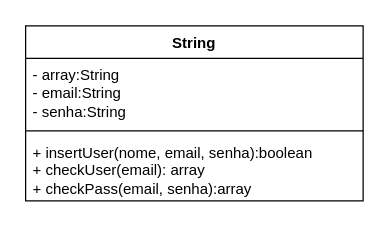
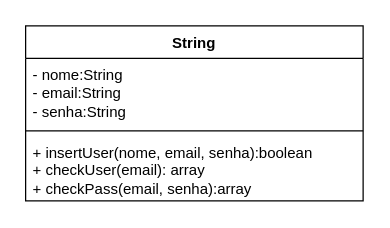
node "- array:String - email:String - senha:String": label "- array:String - email:String - senha:String" -> "- nome:String - email:String - senha:String"
